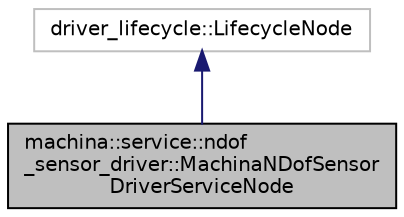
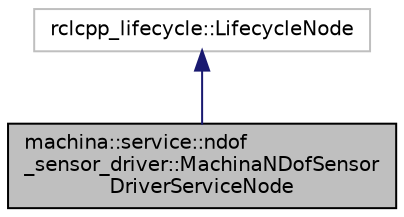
node "driver_lifecycle::LifecycleNode": label "driver_lifecycle::LifecycleNode" -> "rclcpp_lifecycle::LifecycleNode"
